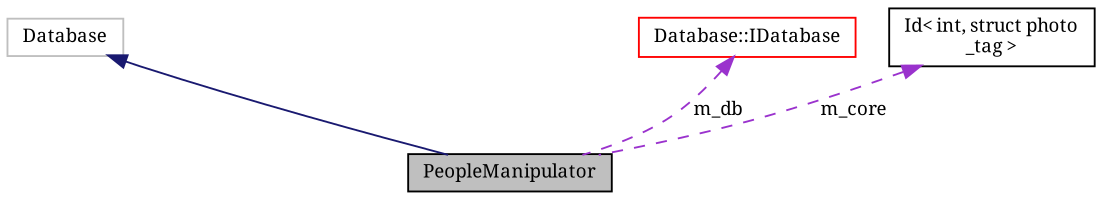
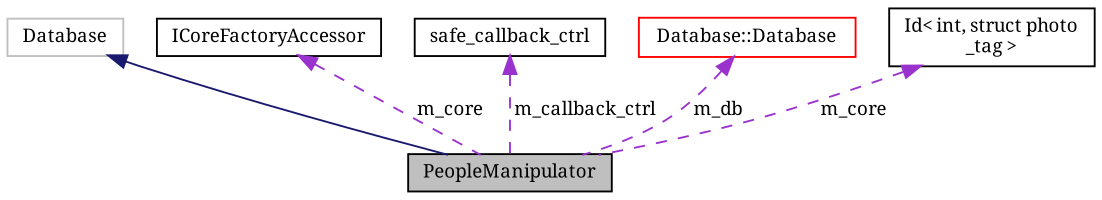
node "ICoreFactoryAccessor": added
node "safe_callback_ctrl": added
node "Database::IDatabase": label "Database::IDatabase" -> "Database::Database"
